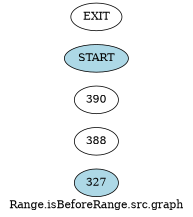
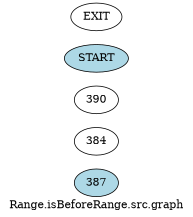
node "388": label "388" -> "384"
node "327": label "327" -> "387"
